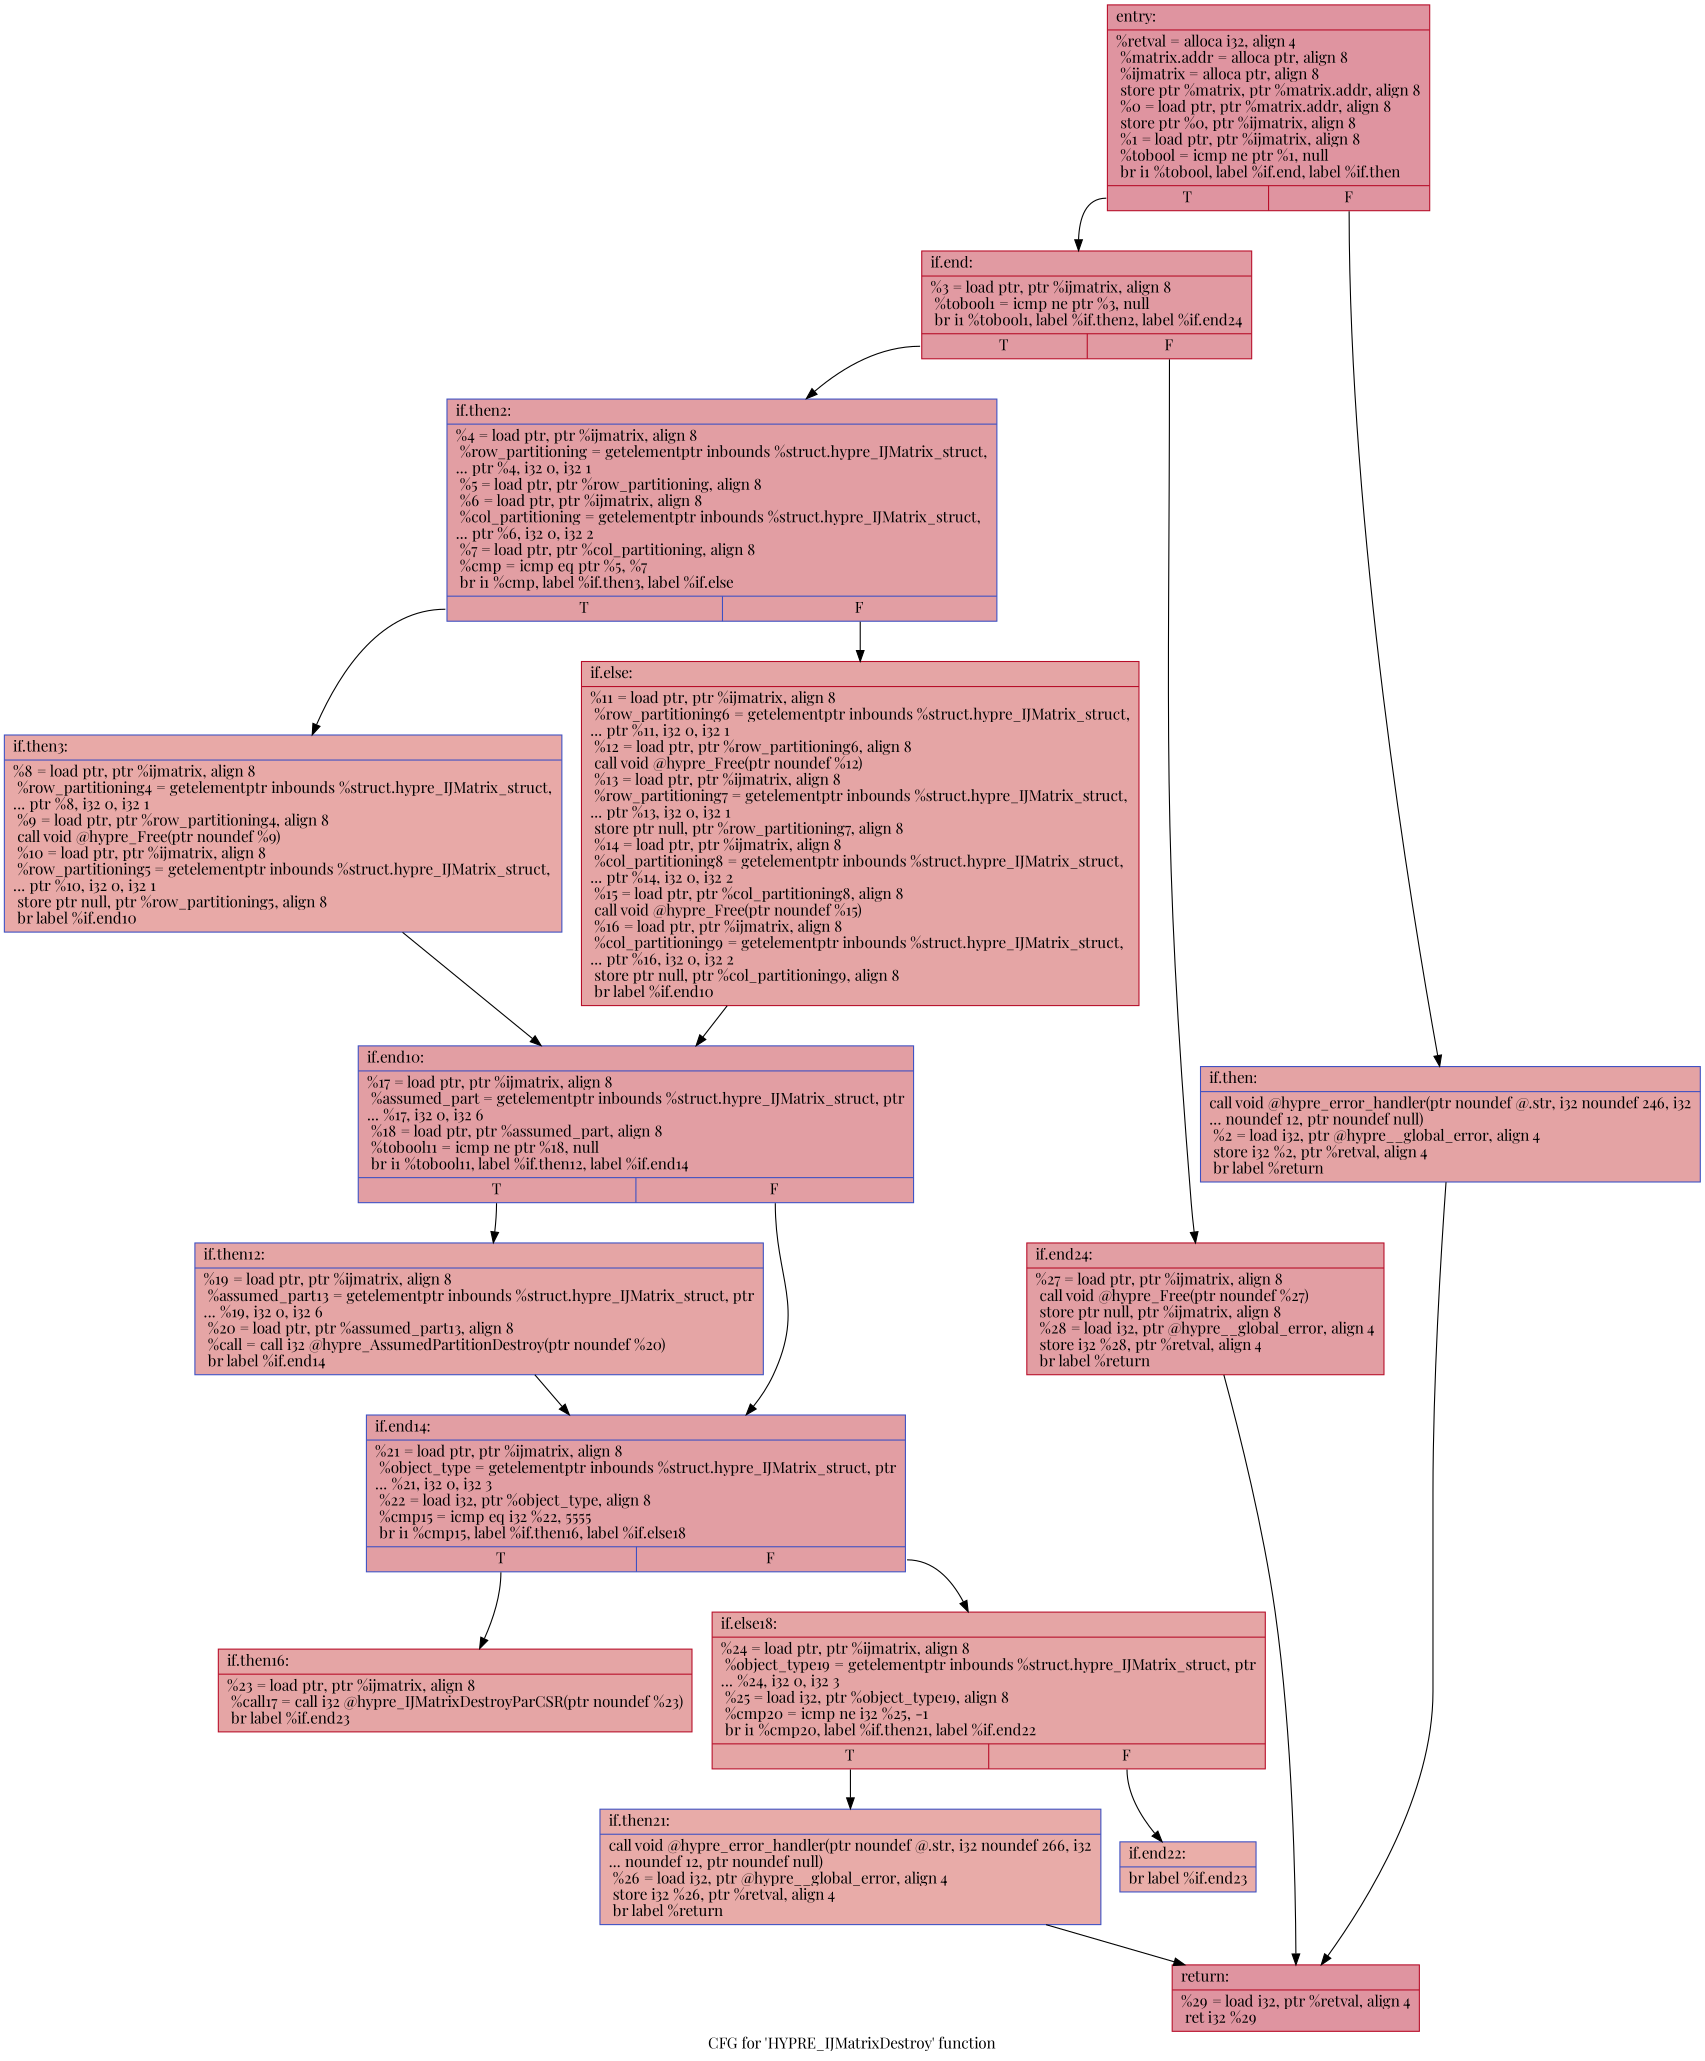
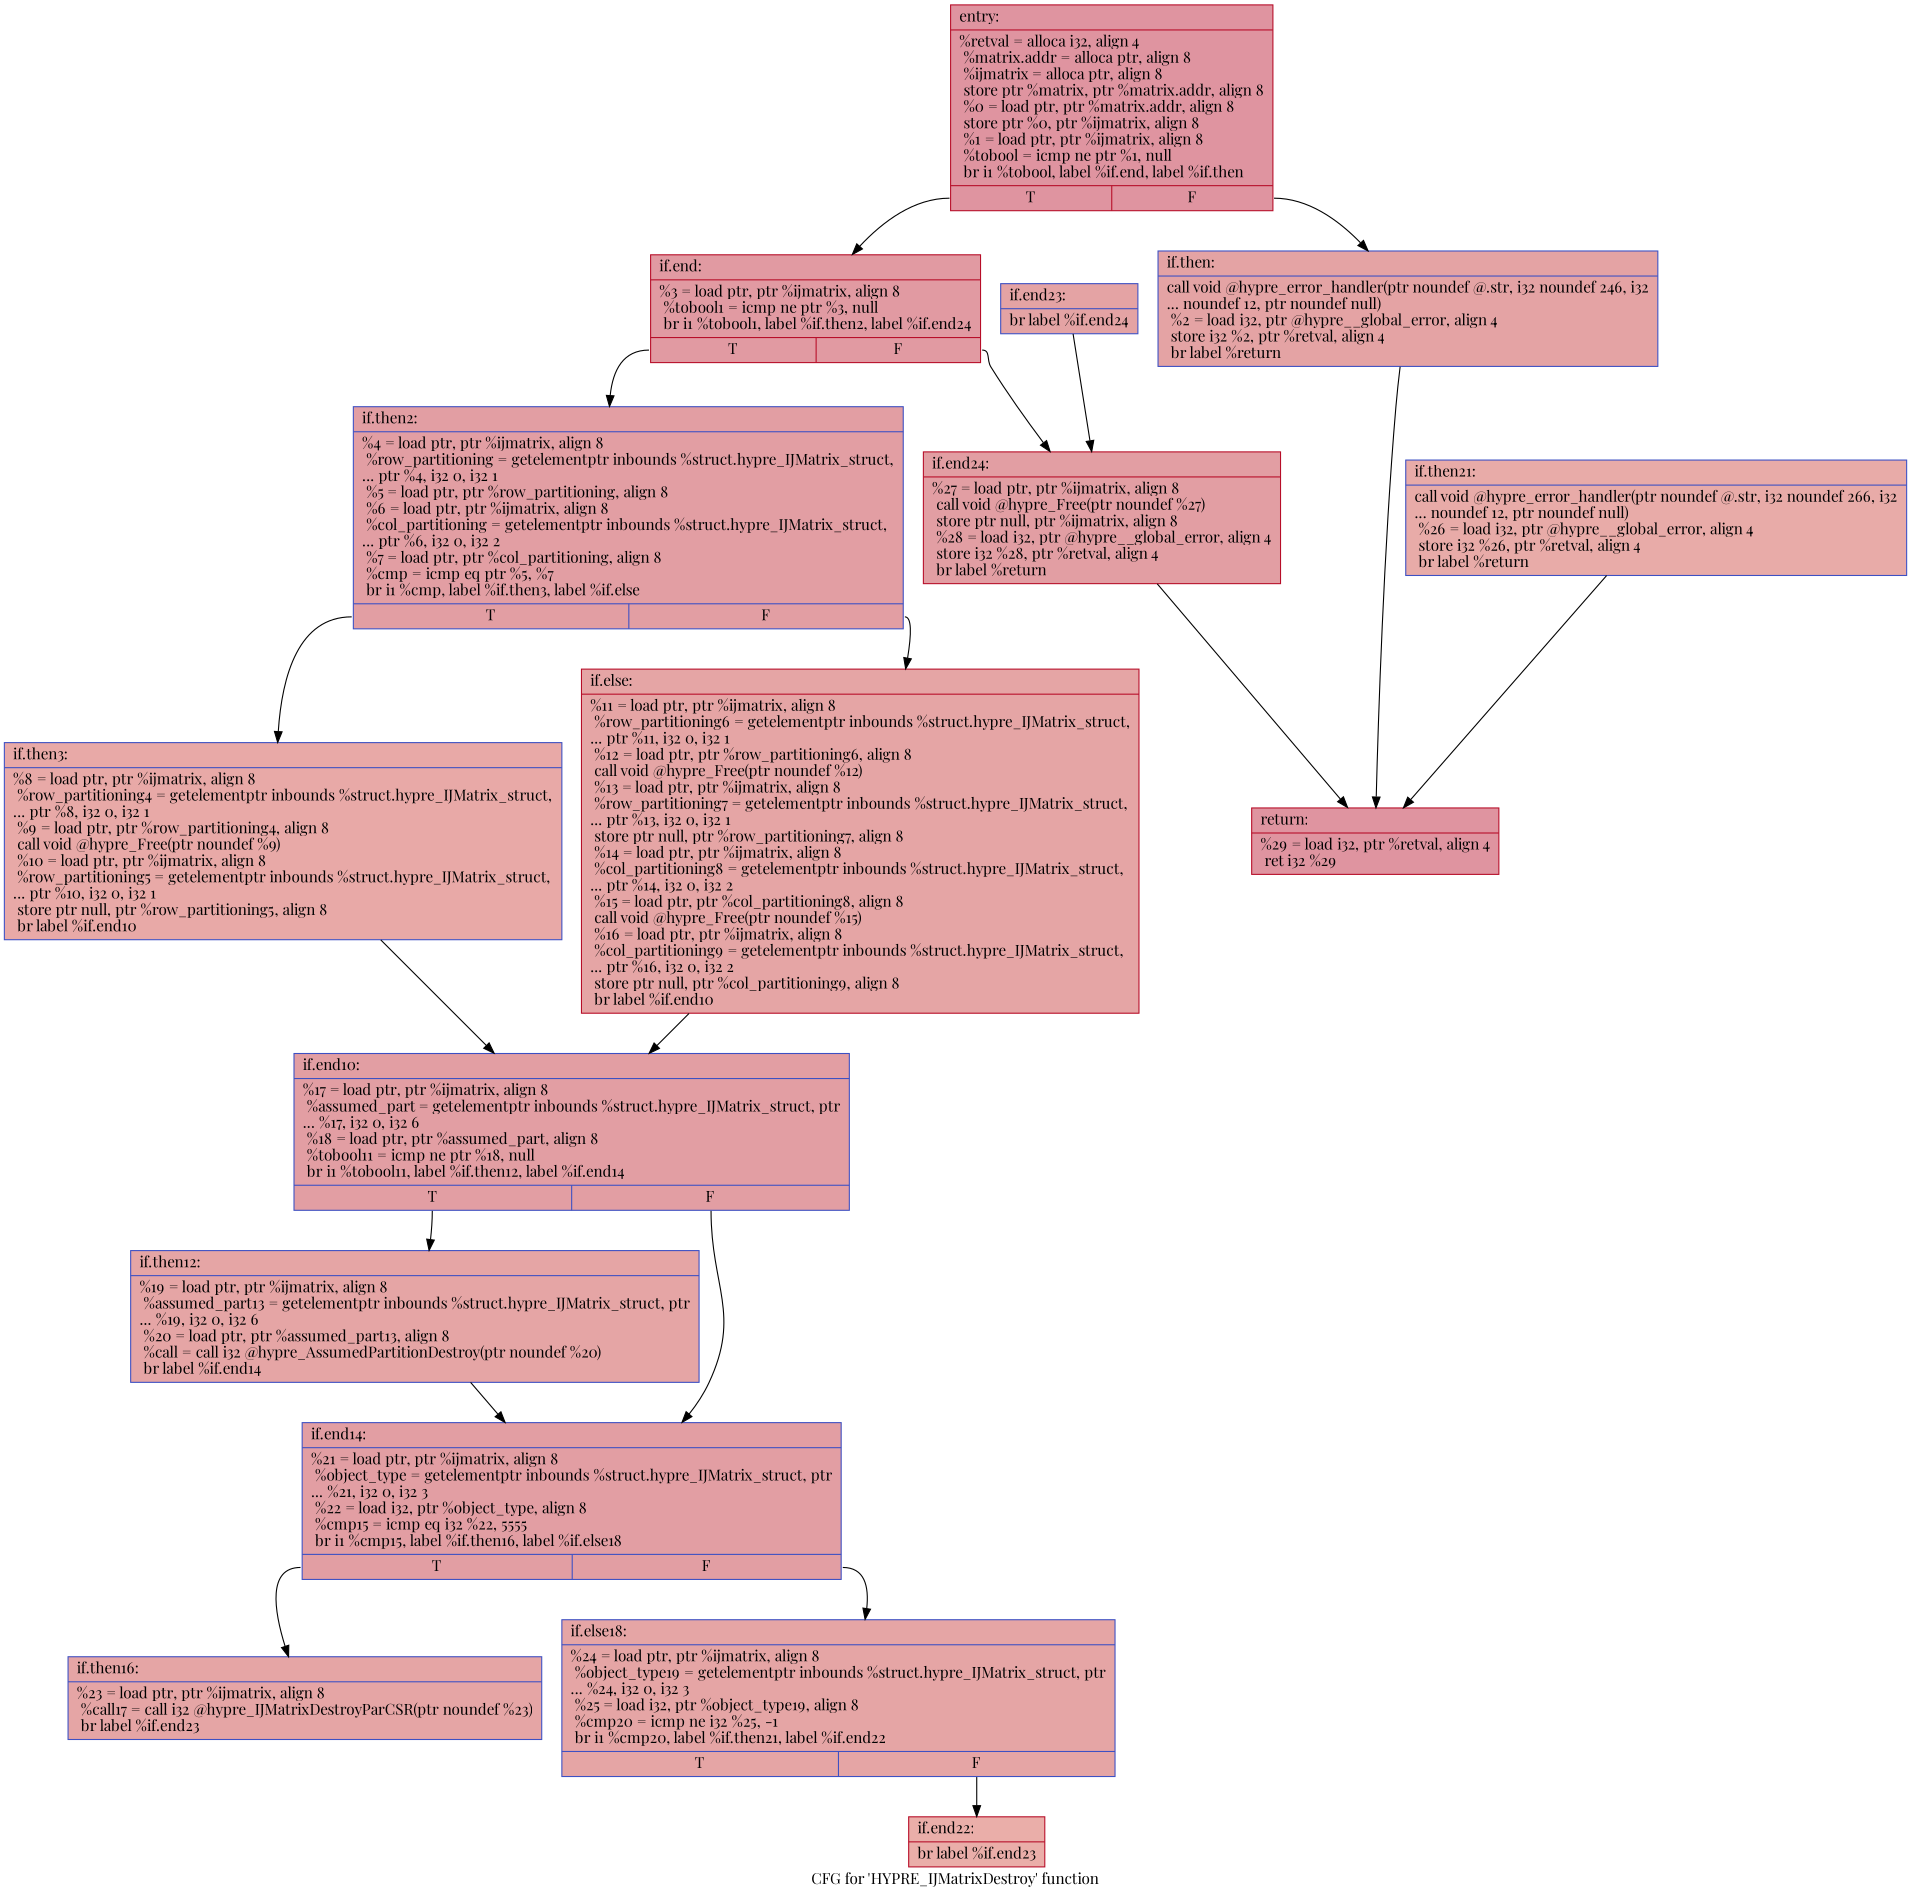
node "if.end23:": added
node "if.then16:": color #b70d28ff -> #3d50c3ff
node "if.else18:": color #b70d28ff -> #3d50c3ff
edge "if.else18:" -> "if.then21:": removed
node "if.end22:": color #3d50c3ff -> #b70d28ff
